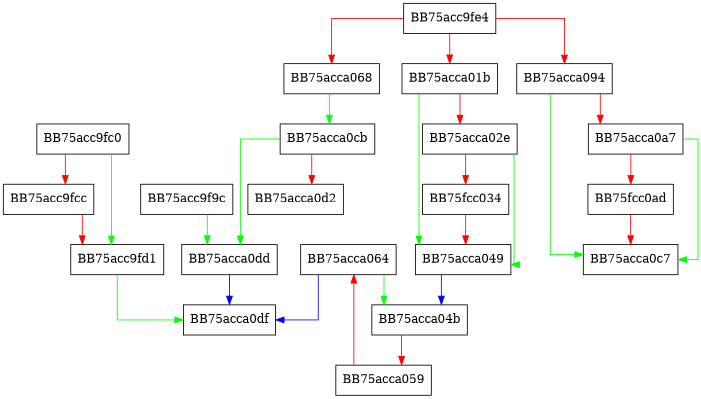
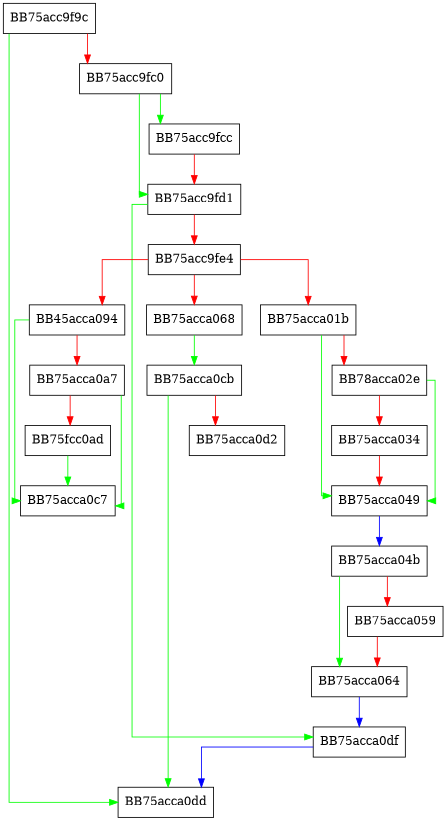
edge "BB75acc9f9c" -> "BB75acc9fc0": added
node "BB75acca094": label "BB75acca094" -> "BB45acca094"
node "BB75acca02e": label "BB75acca02e" -> "BB78acca02e"
edge "BB75acc9fc0" -> "BB75acc9fcc": color red -> green
node "BB75fcc034": label "BB75fcc034" -> "BB75acca034"
edge "BB75acc9fd1" -> "BB75acc9fe4": added
edge "BB75fcc0ad" -> "BB75acca0c7": color red -> green
edge "BB75acca0dd" -> "BB75acca0df": reversed
edge "BB75acca064" -> "BB75acca04b": reversed
